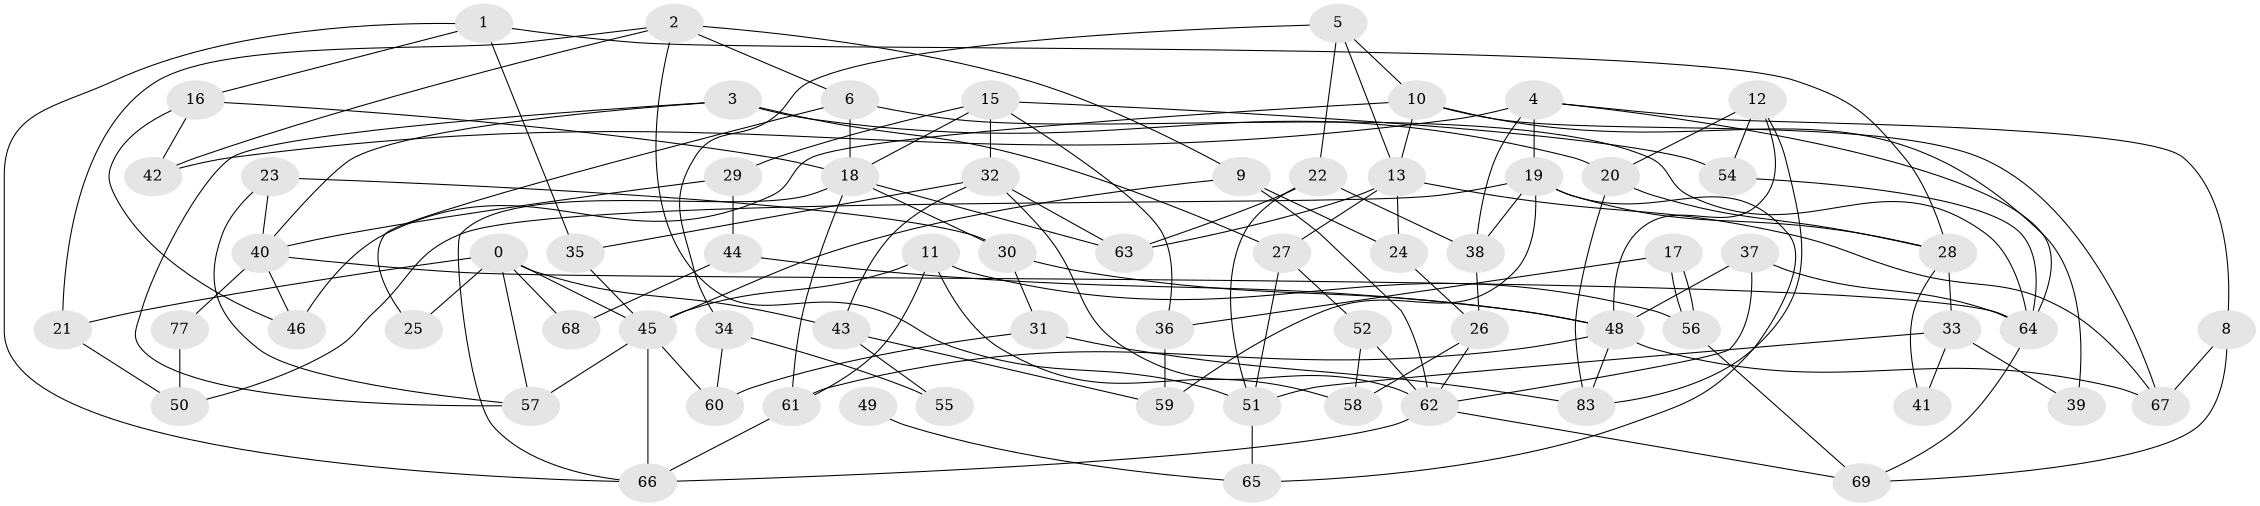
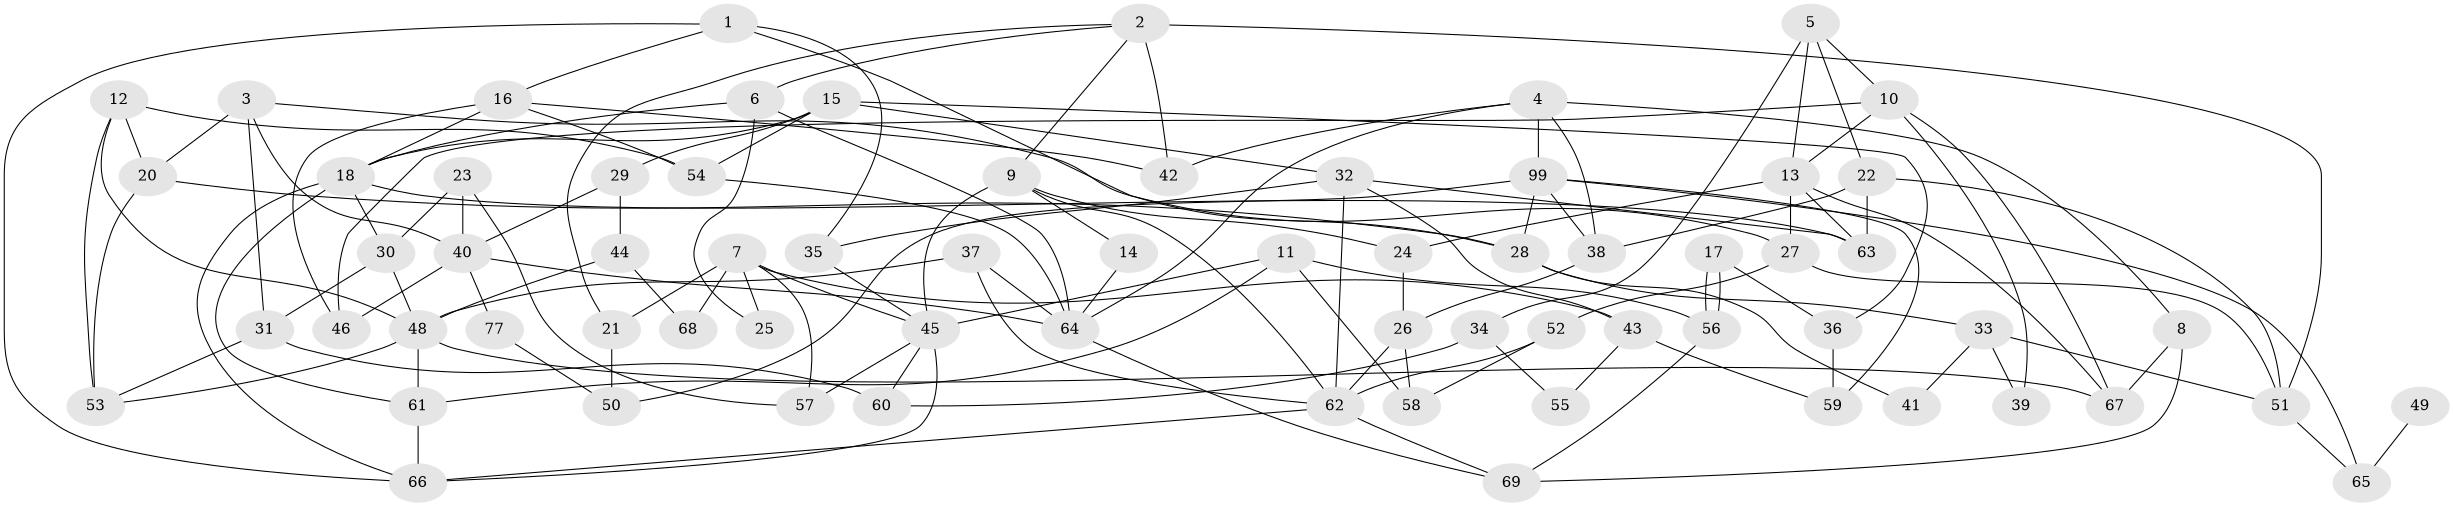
edge "16" -- "54": added
node "19": label "19" -> "99"
edge "3" -- "57": now "3" -- "31"
node "0": label "0" -> "7"
node "14": added
node "83": label "83" -> "53"
